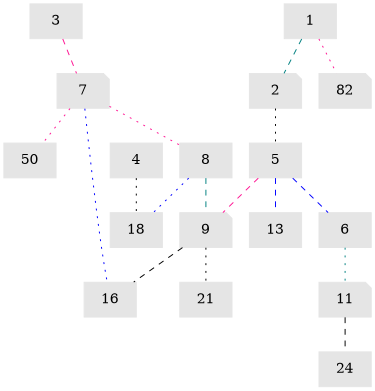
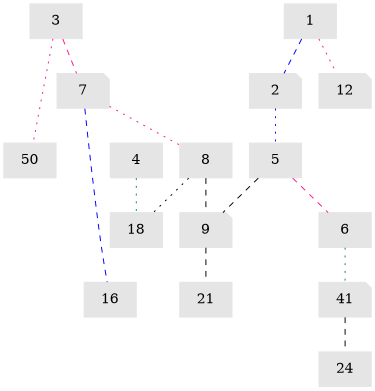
edge "1" -- "2": color teal -> blue
node "82": label "82" -> "12"
edge "7" -- "50": now "3" -- "50"
edge "2" -- "5": color black -> blue
edge "4" -- "18": color black -> teal
edge "8" -- "18": color blue -> black
edge "8" -- "9": color teal -> black
edge "5" -- "9": color deeppink -> black
edge "5" -- "6": color blue -> deeppink
edge "7" -- "16": style dotted -> dashed
node "13": removed
edge "9" -- "16": removed
edge "9" -- "21": style dotted -> dashed
node "11": label "11" -> "41"
